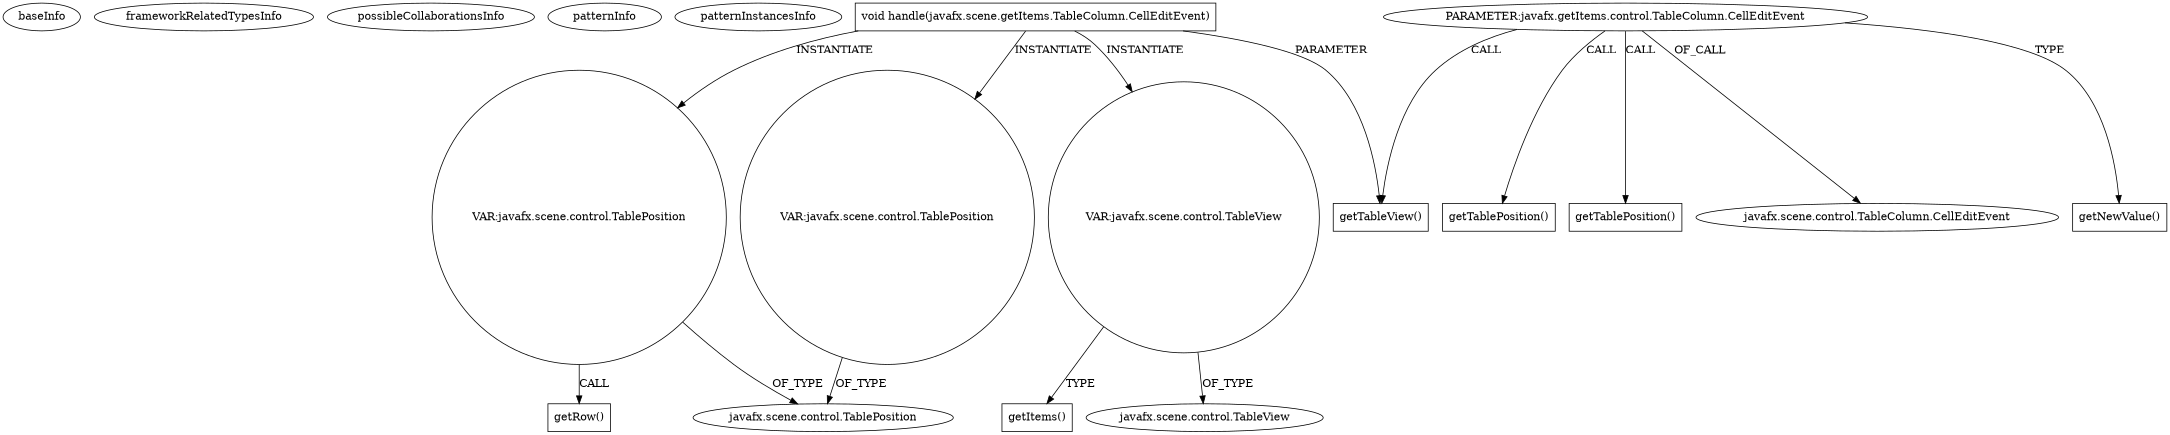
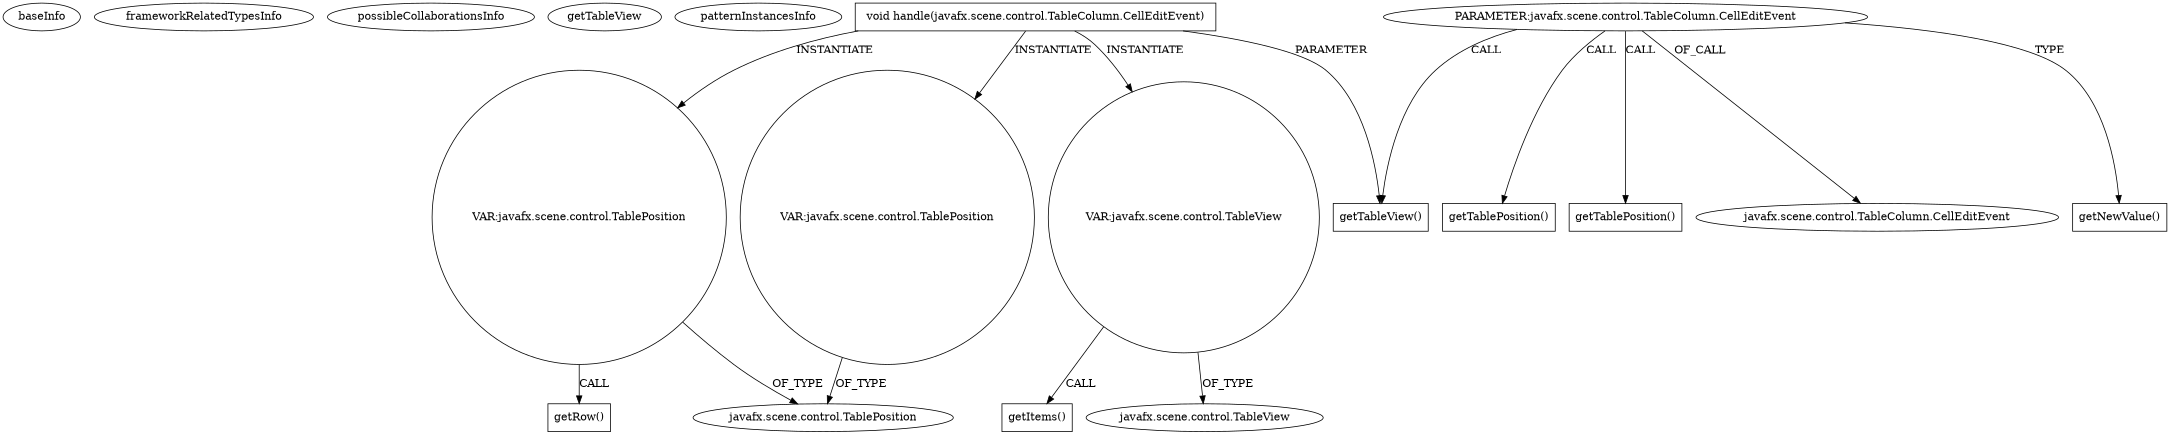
node "patternInfo": label "patternInfo" -> "getTableView"
node "void handle(javafx.scene.getItems.TableColumn.CellEditEvent)": label "void handle(javafx.scene.getItems.TableColumn.CellEditEvent)" -> "void handle(javafx.scene.control.TableColumn.CellEditEvent)"
node "PARAMETER:javafx.getItems.control.TableColumn.CellEditEvent": label "PARAMETER:javafx.getItems.control.TableColumn.CellEditEvent" -> "PARAMETER:javafx.scene.control.TableColumn.CellEditEvent"
edge "VAR:javafx.scene.control.TableView" -> "getItems()": label "TYPE" -> "CALL"
